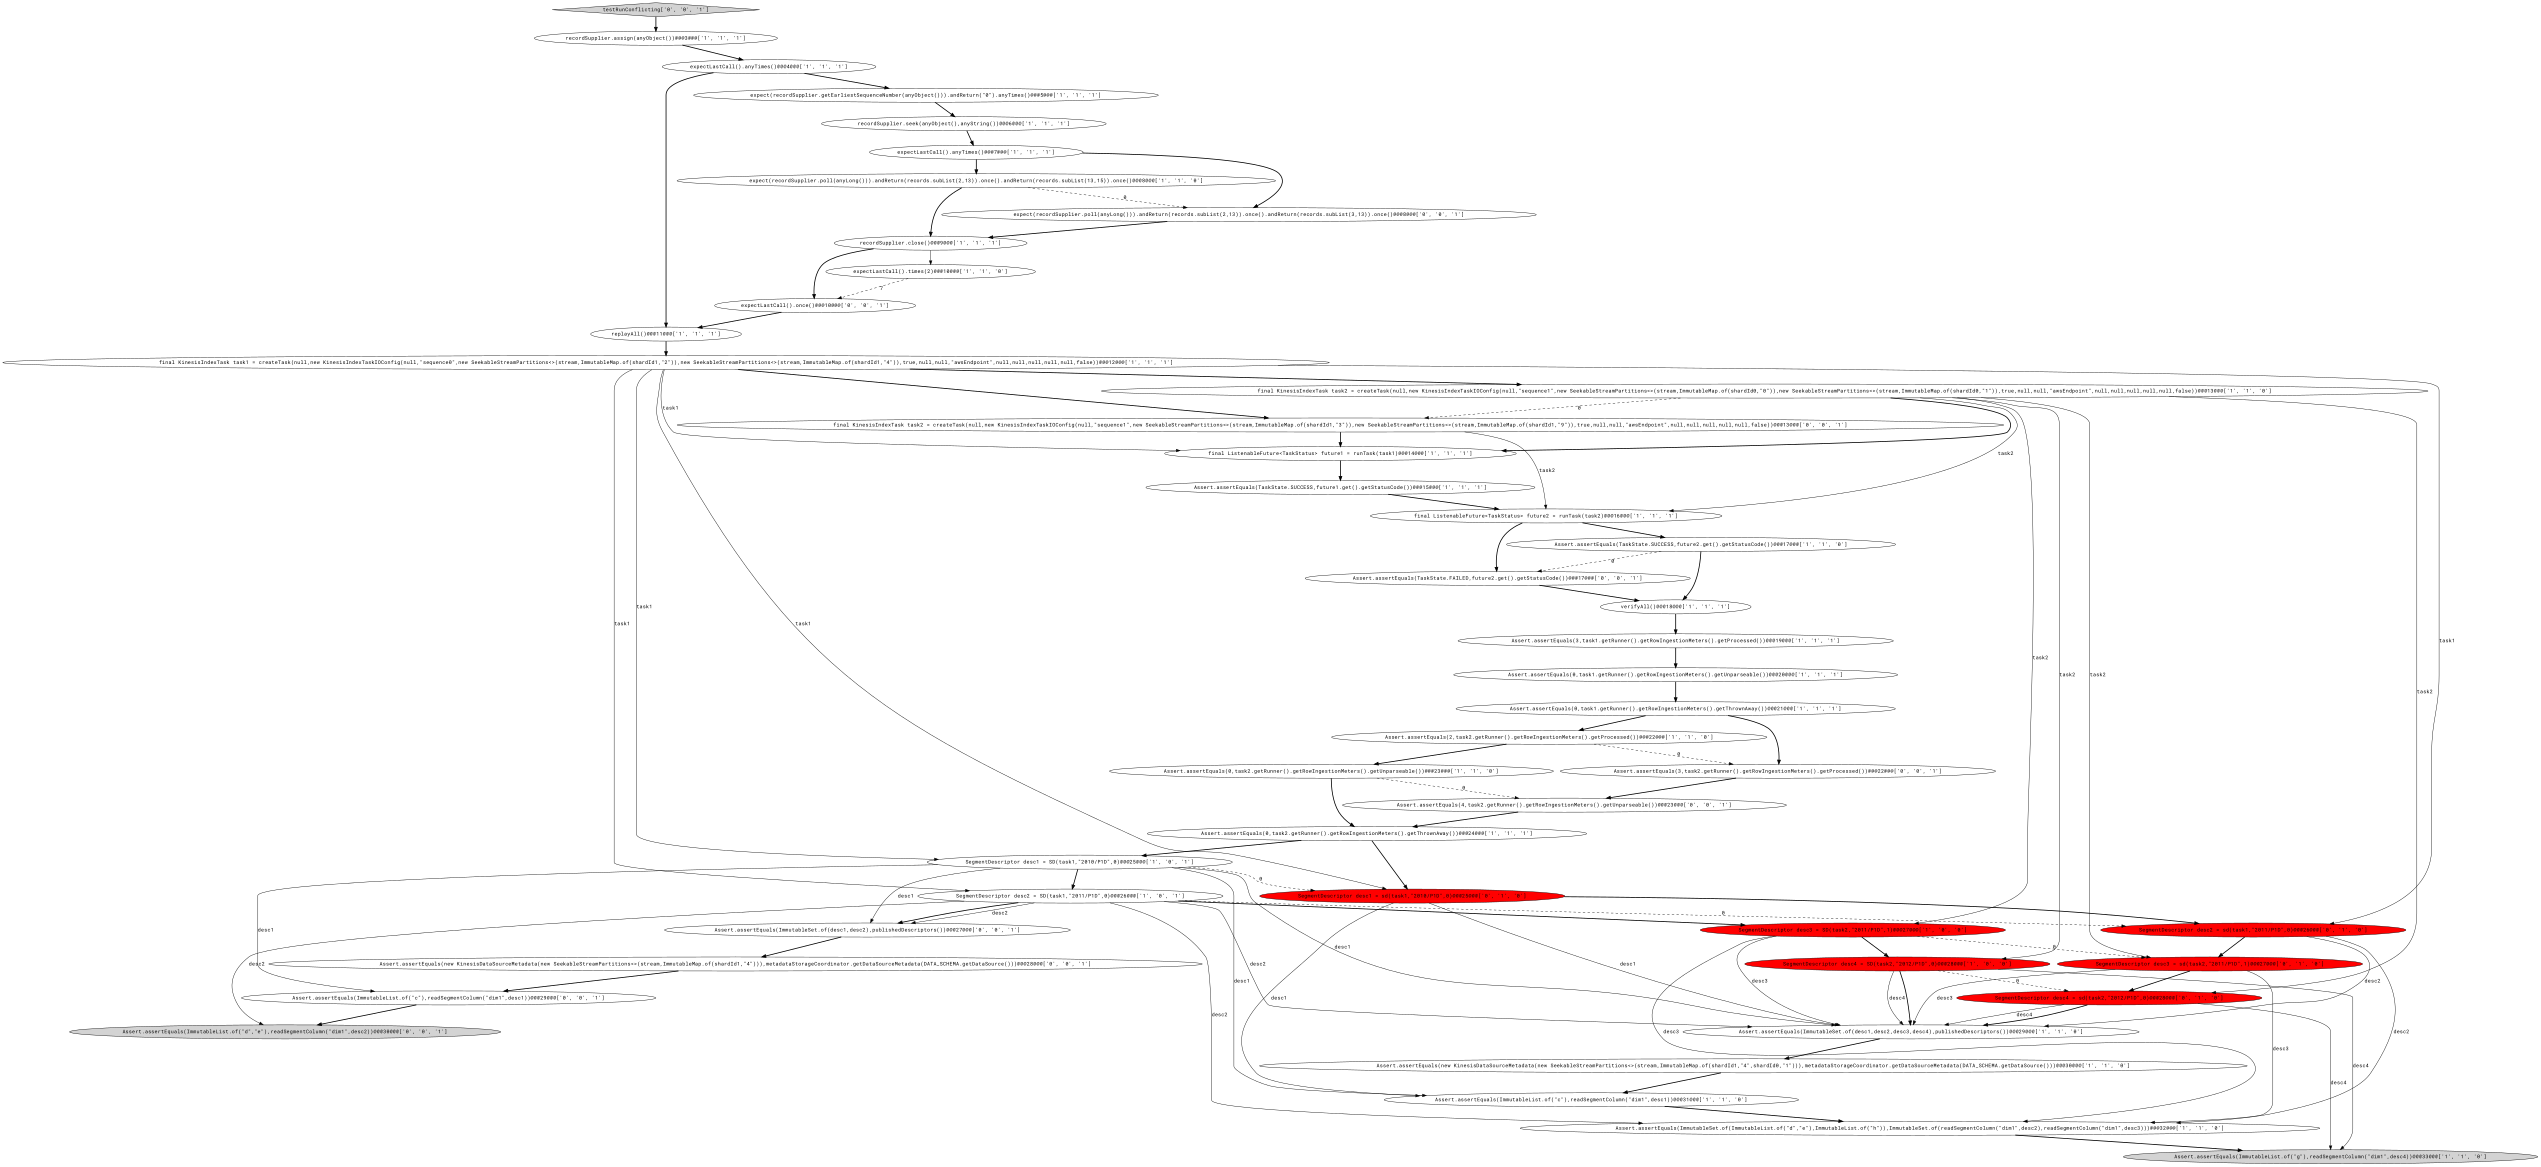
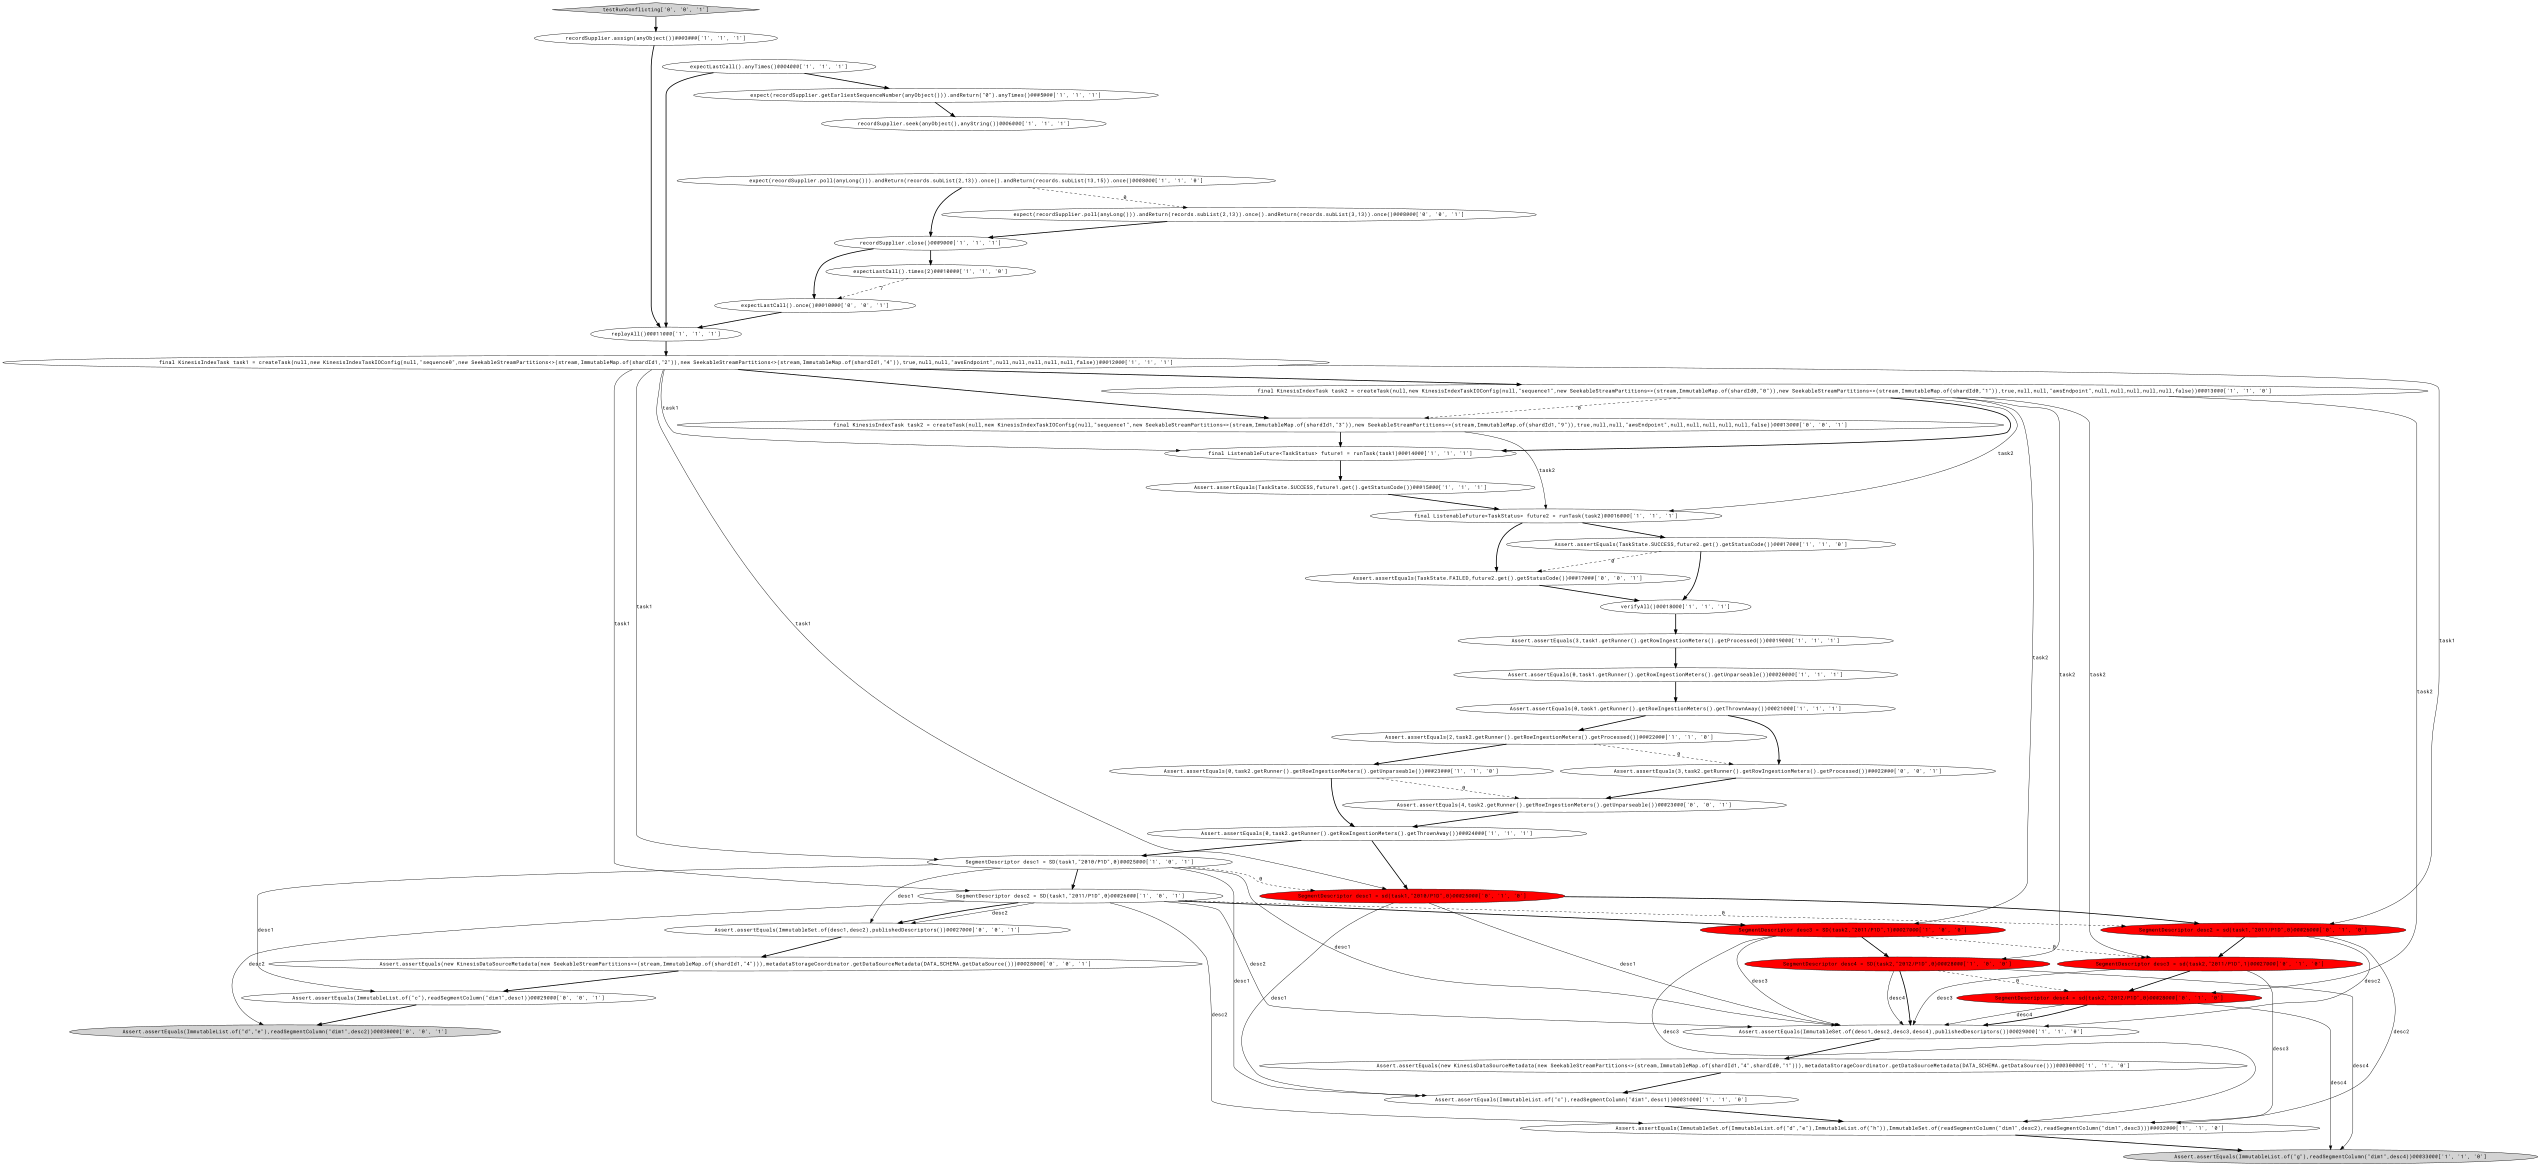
edge "recordSupplier.assign(anyObject())@@@3@@@['1', '1', '1']" -> "expectLastCall().anyTimes()@@@4@@@['1', '1', '1']": now "recordSupplier.assign(anyObject())@@@3@@@['1', '1', '1']" -> "replayAll()@@@11@@@['1', '1', '1']"
node "expectLastCall().anyTimes()@@@7@@@['1', '1', '1']": removed
edge "recordSupplier.close()@@@9@@@['1', '1', '1']" -> "expectLastCall().times(2)@@@10@@@['1', '1', '0']": style solid -> bold
